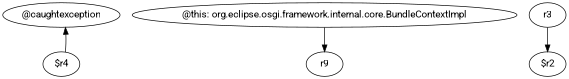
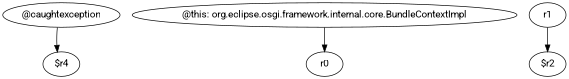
node "r3": label "r3" -> "r1"
edge "$r4" -> "@caughtexception": reversed
node "r9": label "r9" -> "r0"
